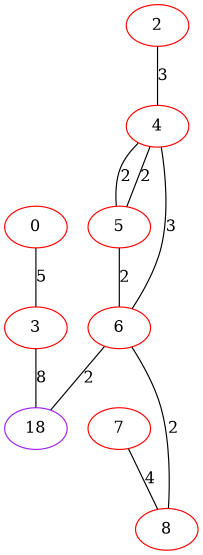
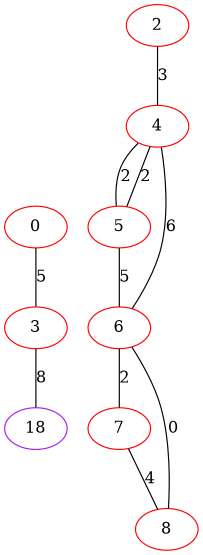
edge "4" -- "6": label "3" -> "6"
edge "5" -- "6": label "2" -> "5"
edge "6" -- "18": now "6" -- "7"
edge "6" -- "8": label "2" -> "0"
